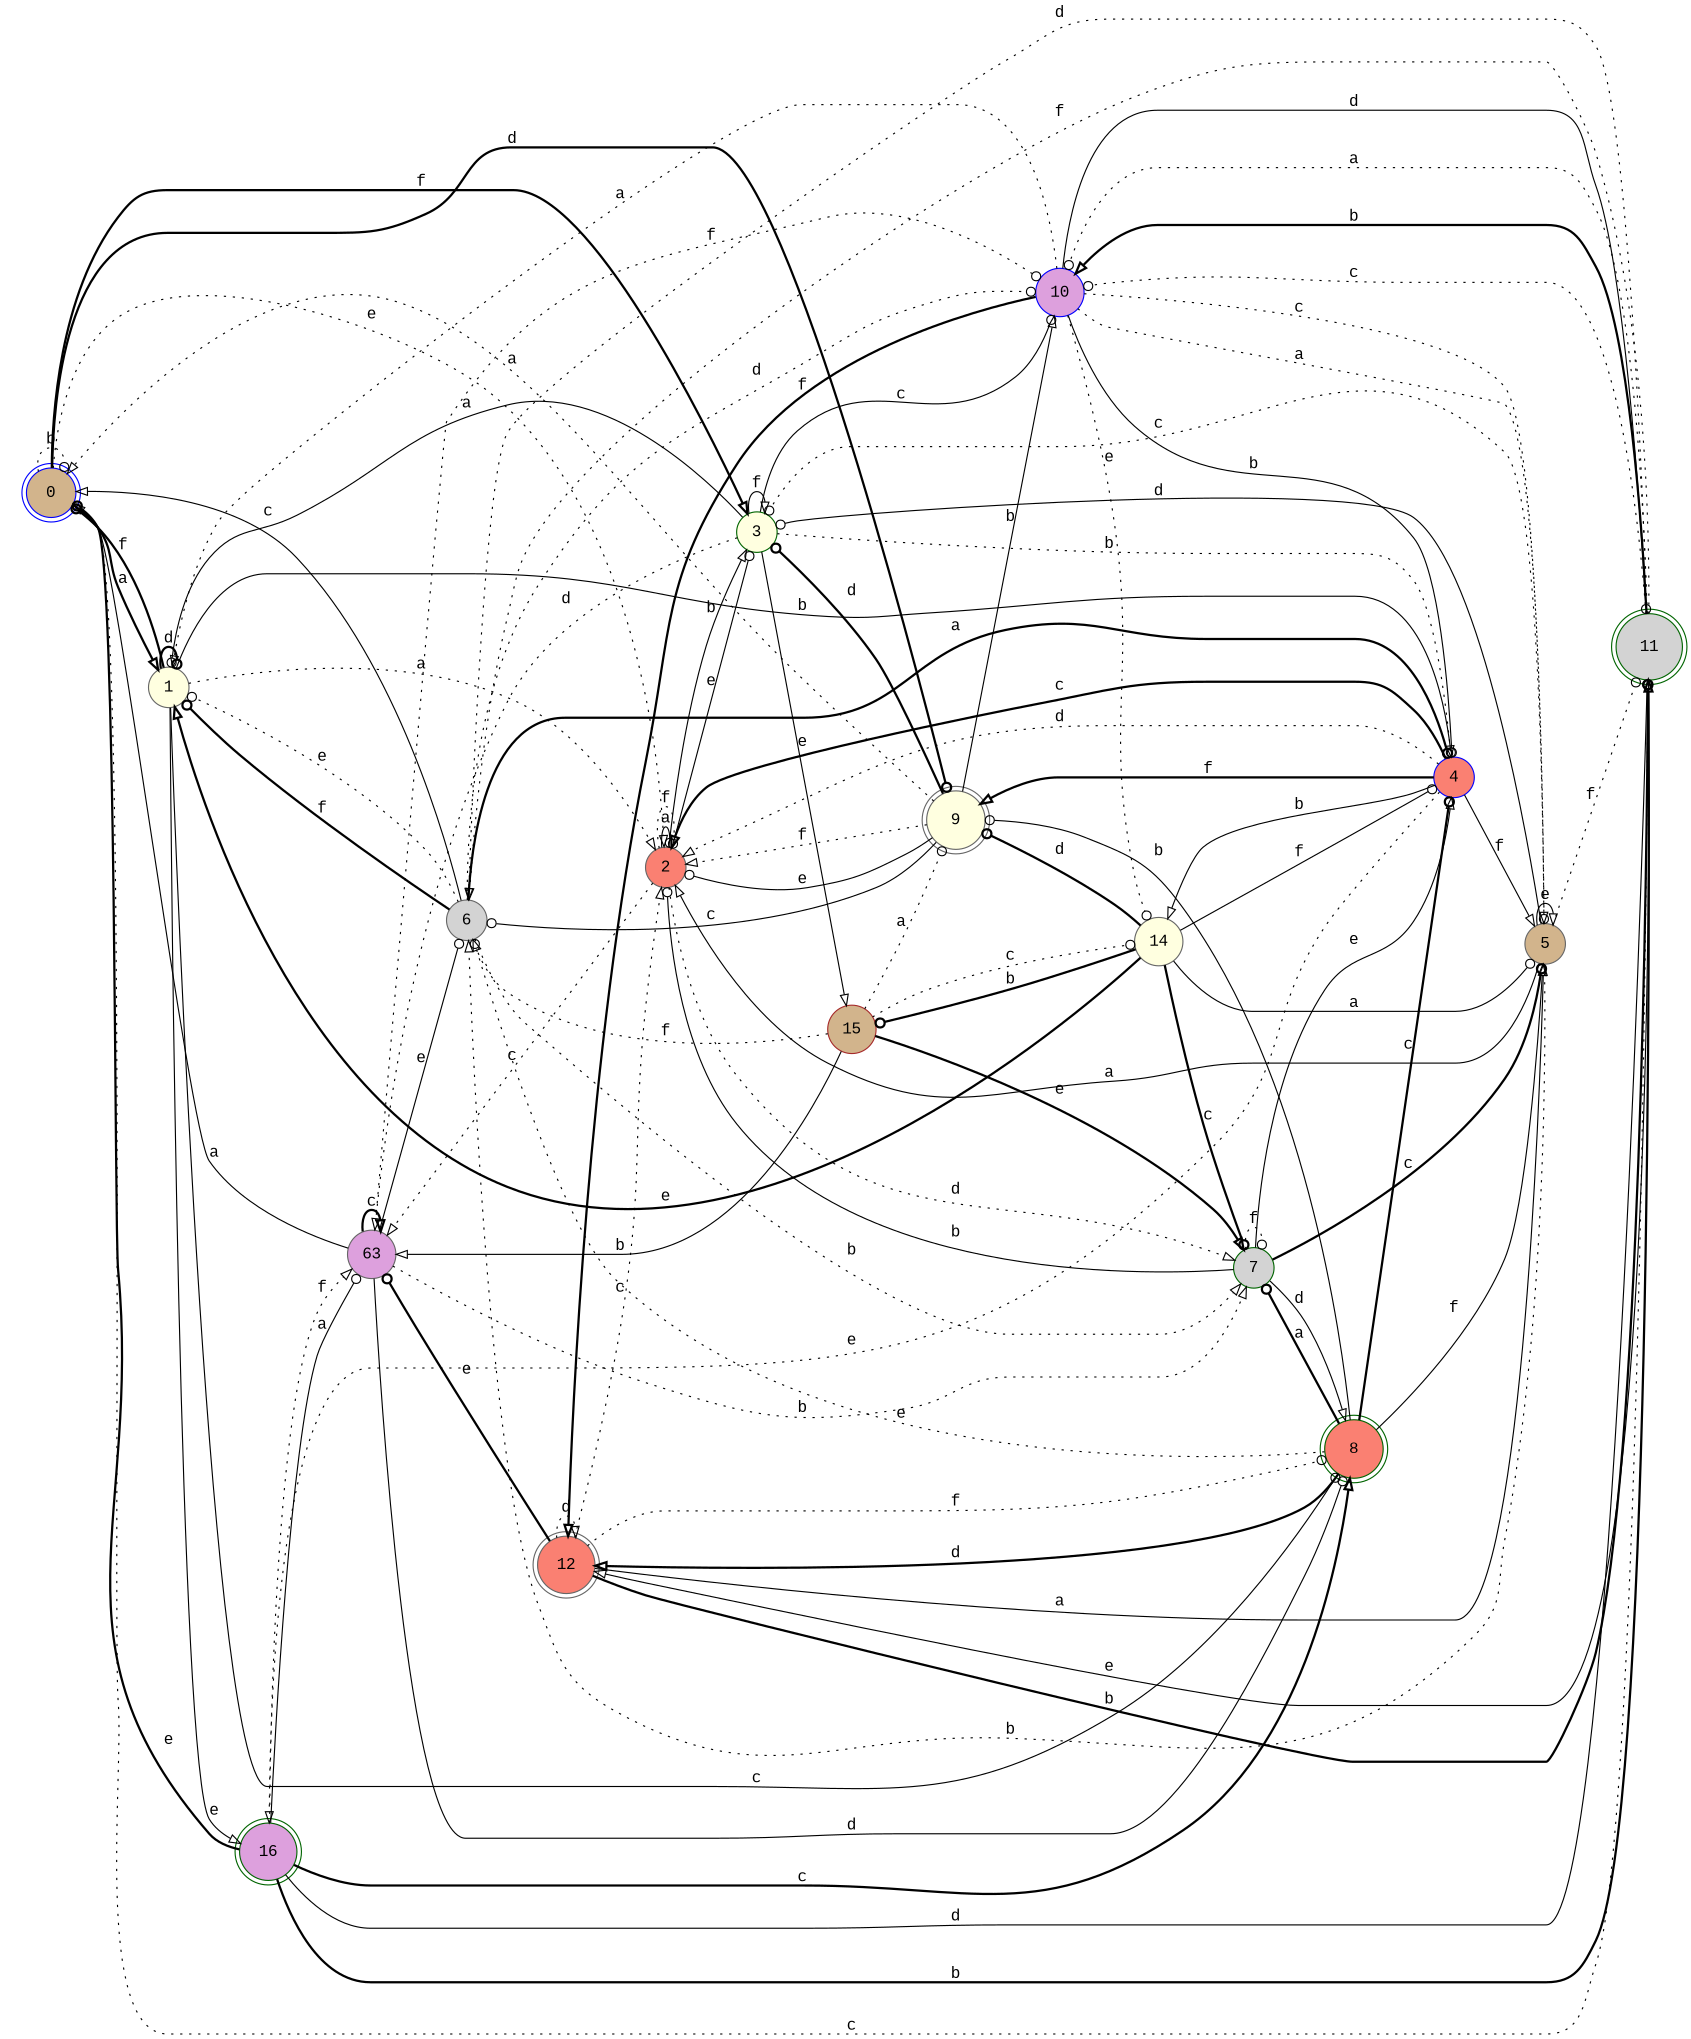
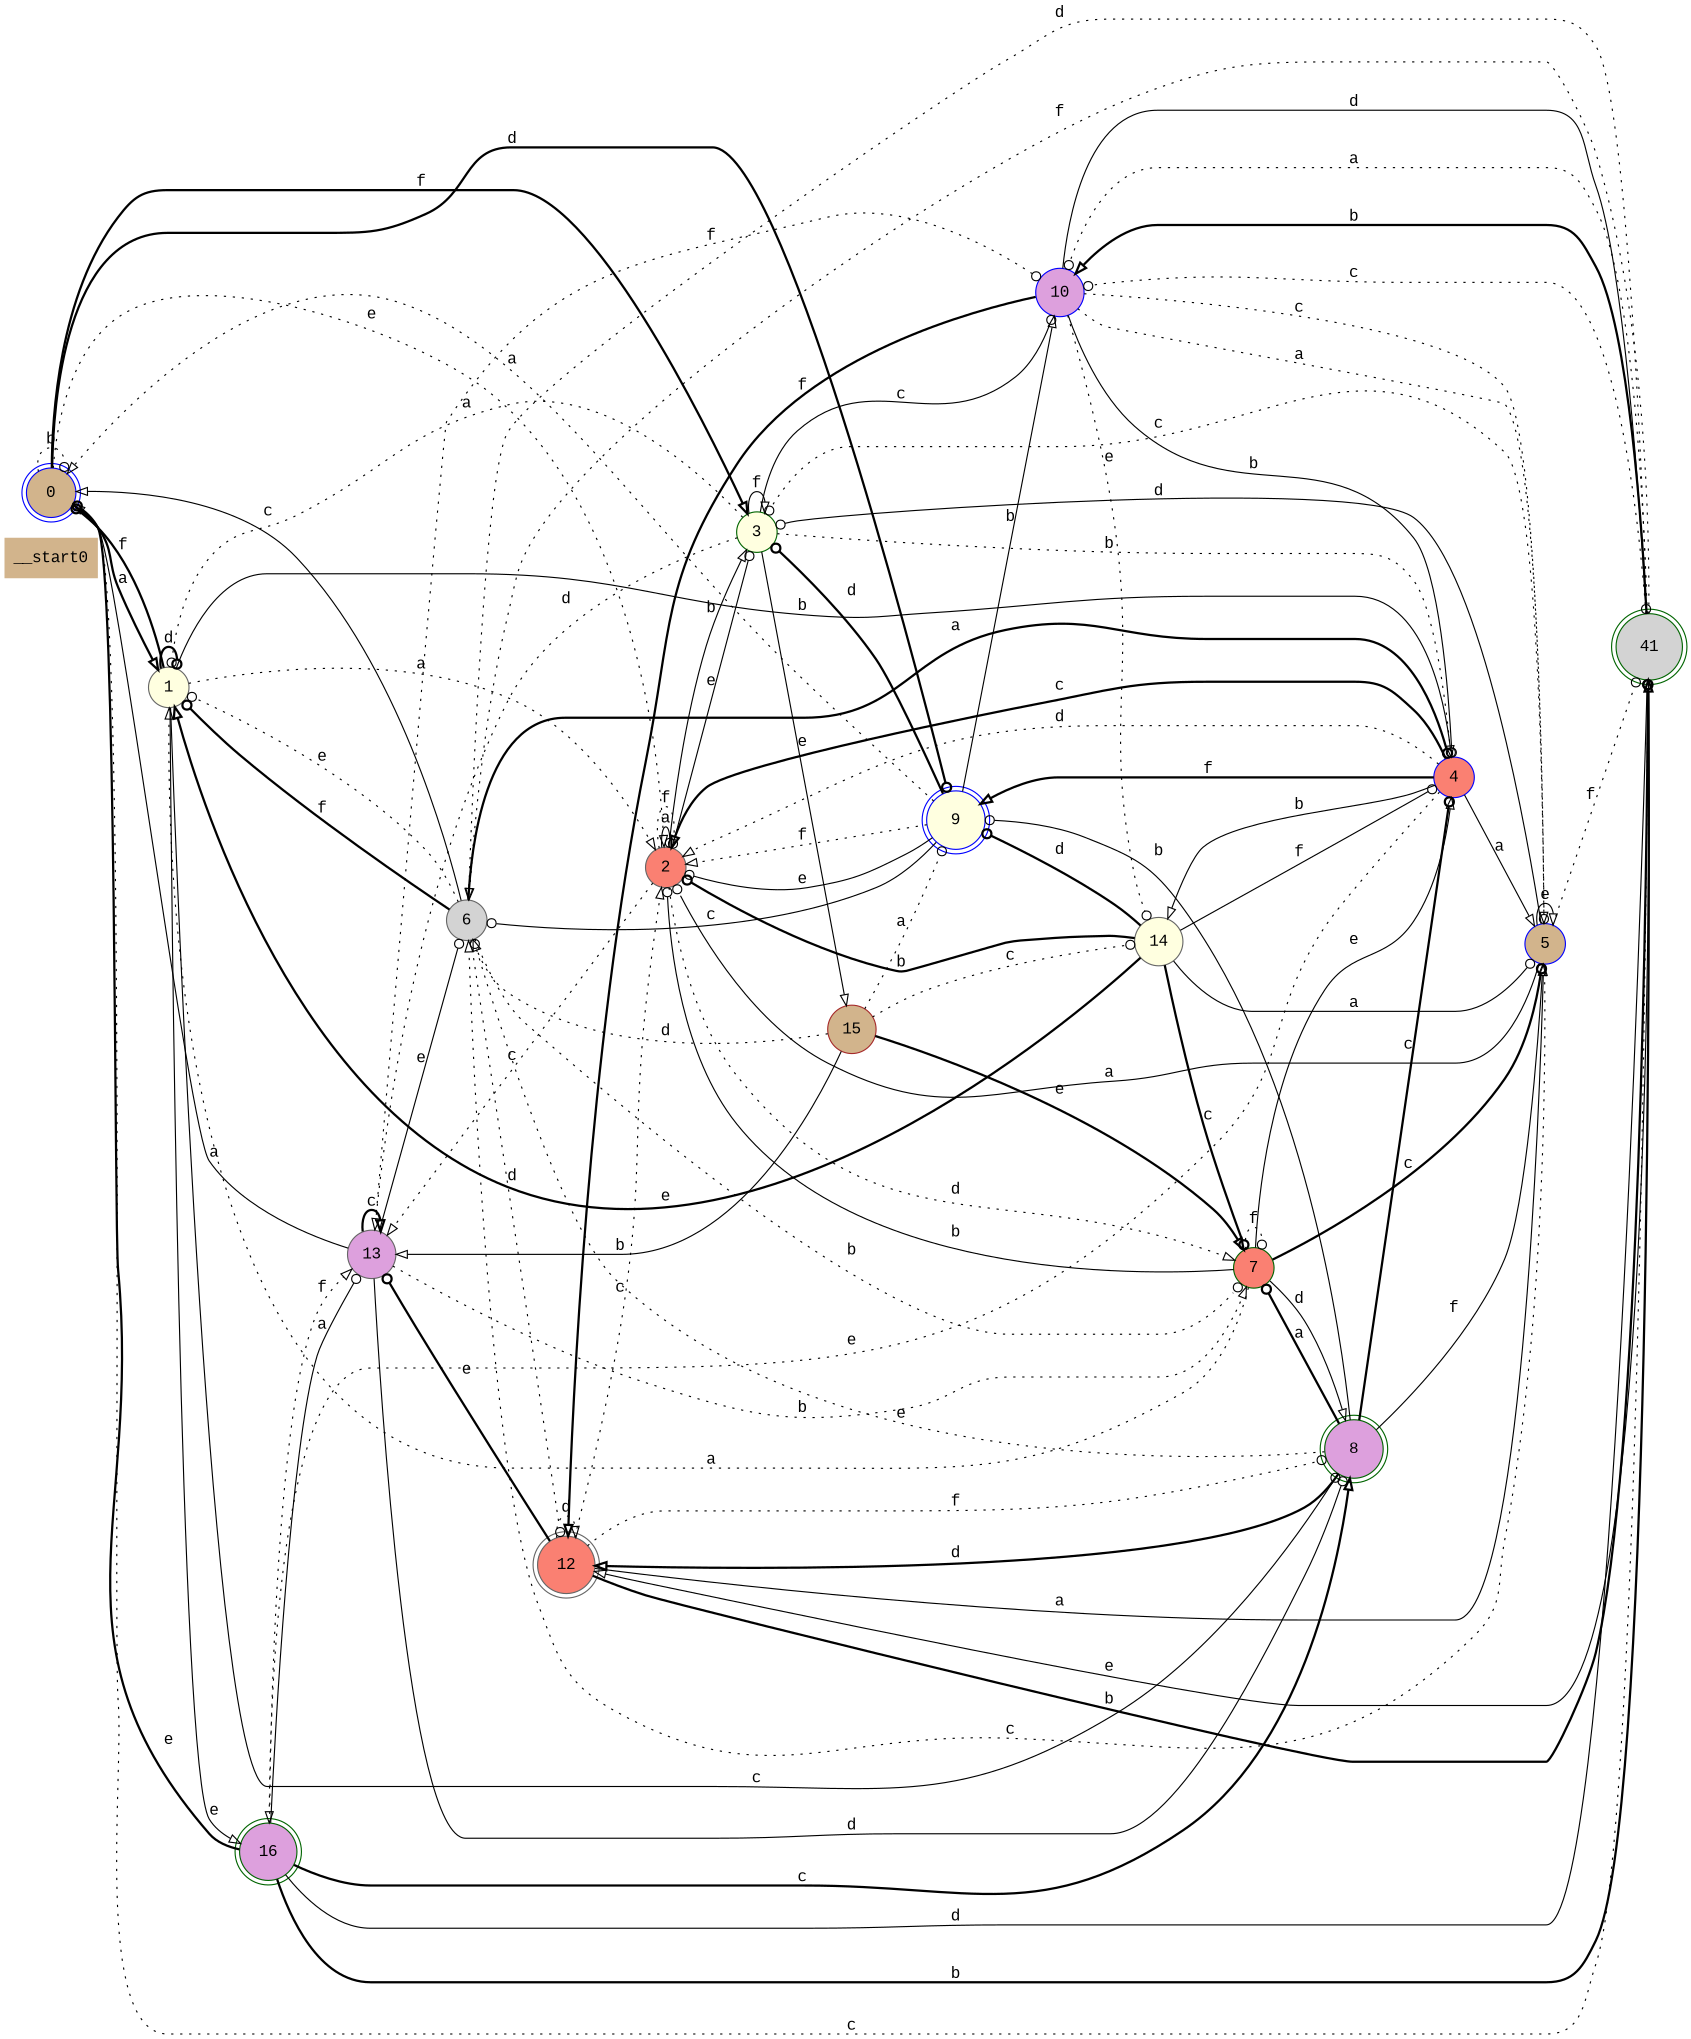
edge "10" -> "1": now "7" -> "1"
edge "3" -> "1": style solid -> dotted
edge "6" -> "10": now "6" -> "12"
node "__start0": added
node "11": label "11" -> "41"
node "9": color gray40 -> blue
edge "4" -> "5": label "f" -> "a"
node "5": color gray40 -> blue
edge "14" -> "15": now "14" -> "2"
edge "15" -> "6": label "f" -> "d"
edge "5" -> "2": arrowhead onormal -> odot
edge "6" -> "7": arrowhead onormal -> odot
node "63": label "63" -> "13"
node "7": fillcolor lightgrey -> salmon
node "8": fillcolor salmon -> plum
edge "5" -> "6": label "b" -> "c"
